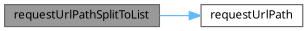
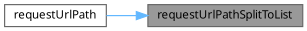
edge "requestUrlPathSplitToList" -> "requestUrlPath": reversed
